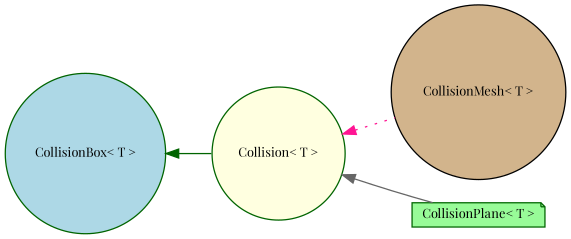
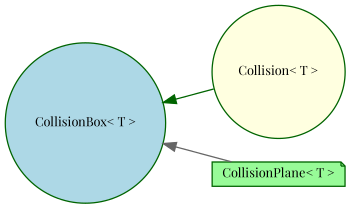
node "CollisionMesh< T >": removed
edge "CollisionPlane< T >" -> "Collision< T >": now "CollisionPlane< T >" -> "CollisionBox< T >"
